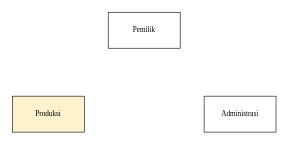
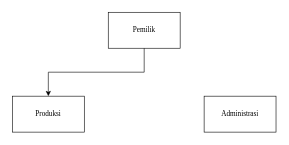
edge "Pemilik" -> "Produksi": added
node "Produksi": fillcolor #fff2cc -> #ffffff
